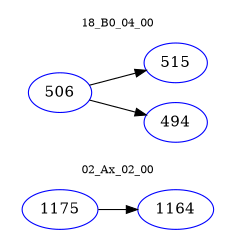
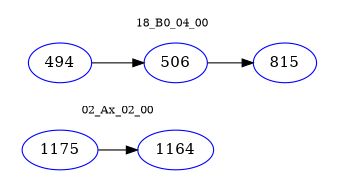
node "515": label "515" -> "815"
edge "506" -> "494": reversed
